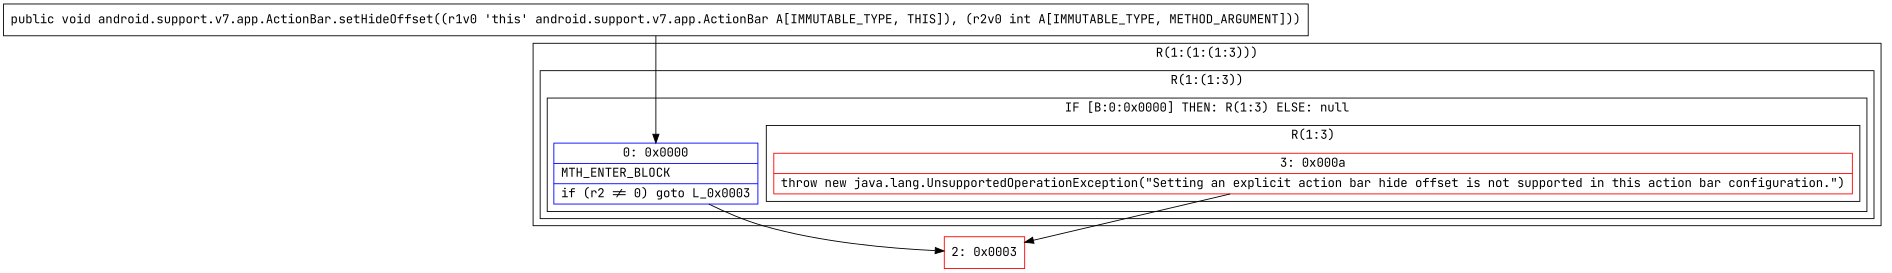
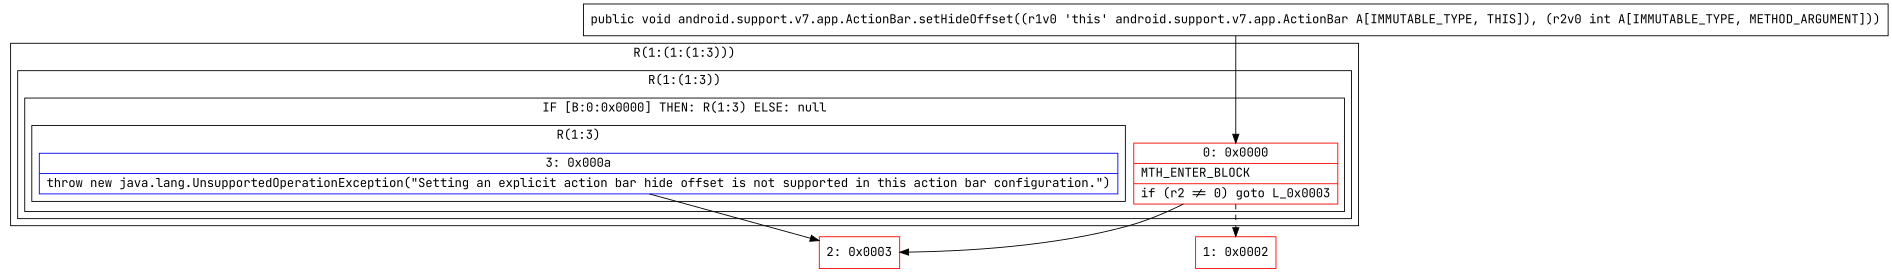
node "0: 0x0000": color blue -> red
node "3: 0x000a": color red -> blue
node "1: 0x0002": added
